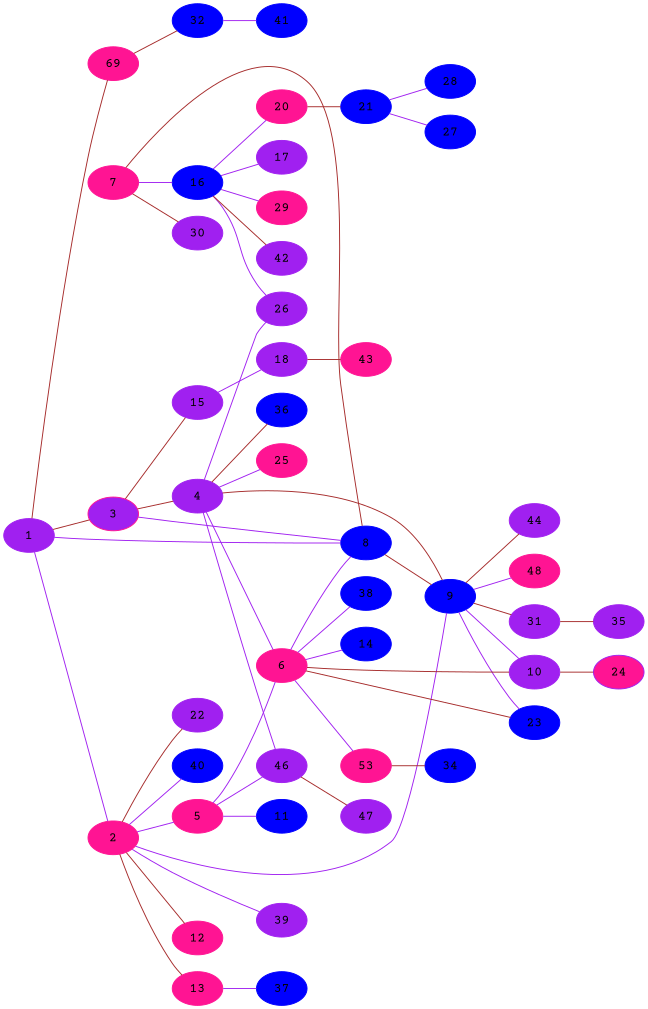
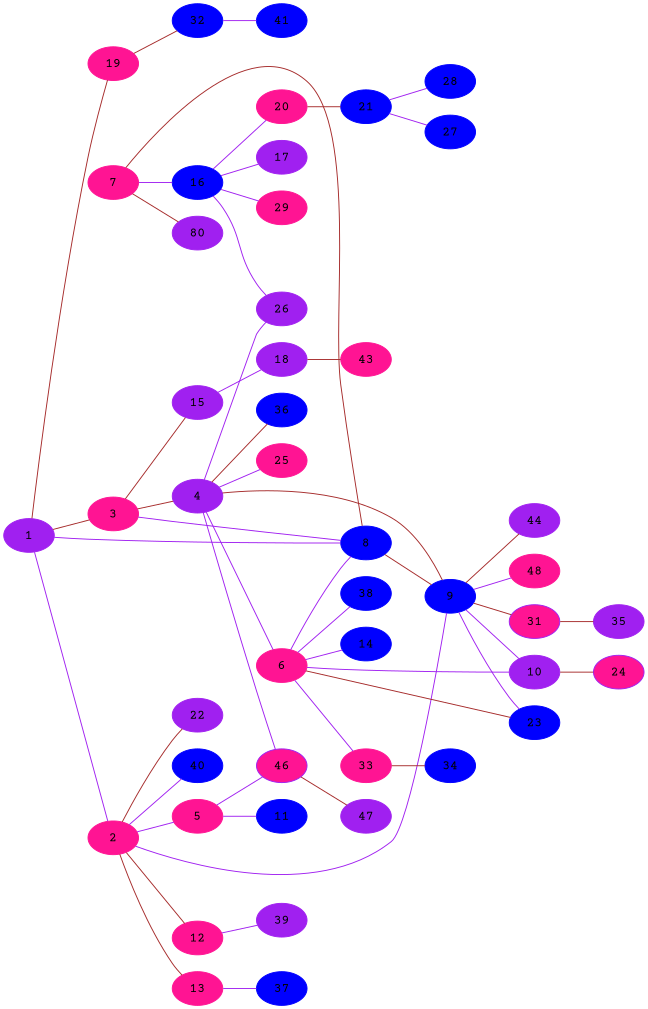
node "69": label "69" -> "19"
node "30": label "30" -> "80"
node "42": removed
node "3": fillcolor purple -> deeppink
node "31": fillcolor purple -> deeppink
edge "6" -- "10": color brown -> purple
edge "6" -- "5": removed
node "46": fillcolor purple -> deeppink
node "53": label "53" -> "33"
edge "2" -- "39": now "12" -- "39"
